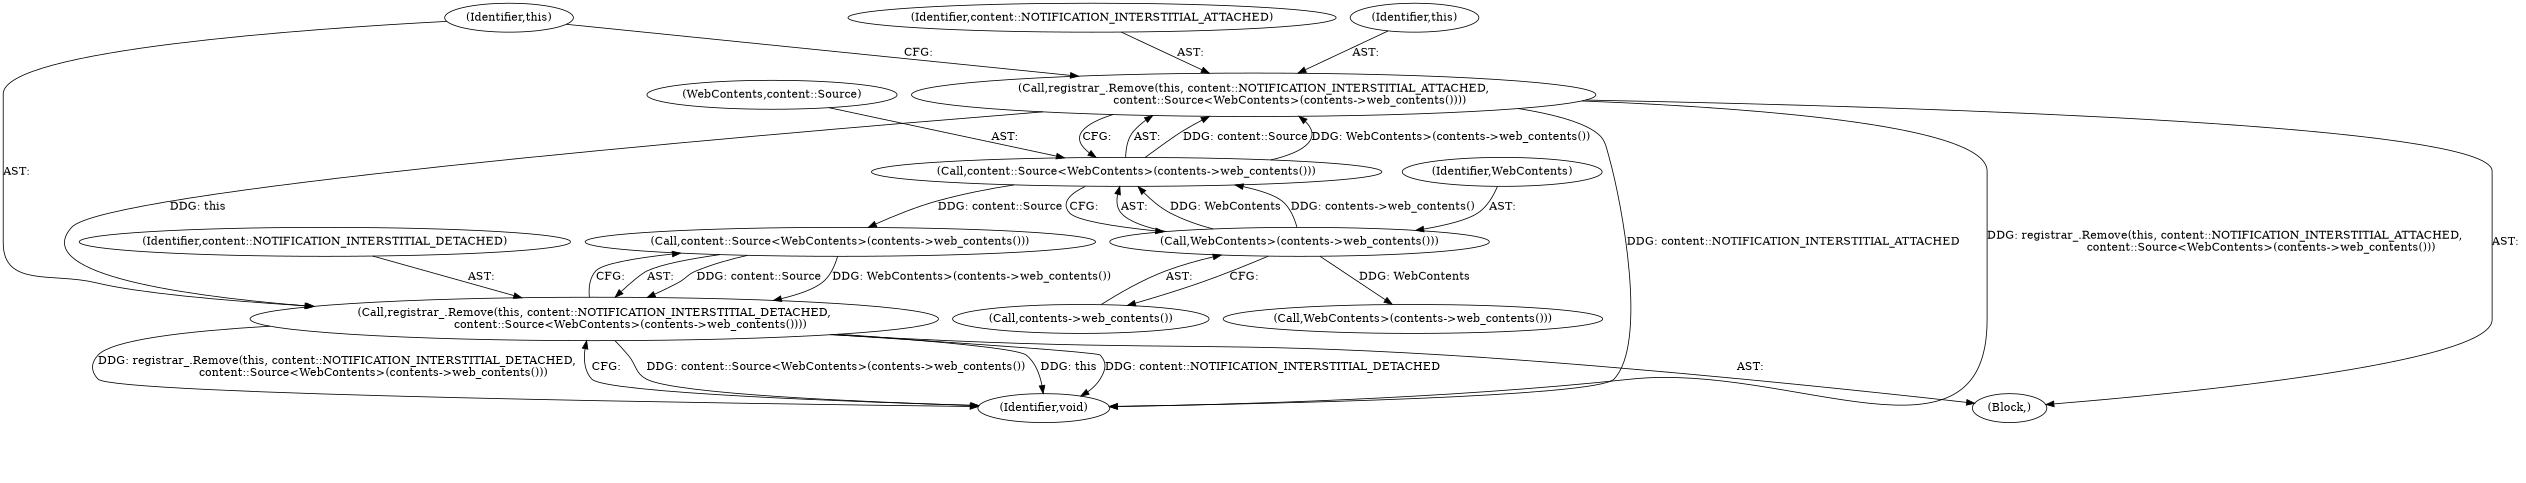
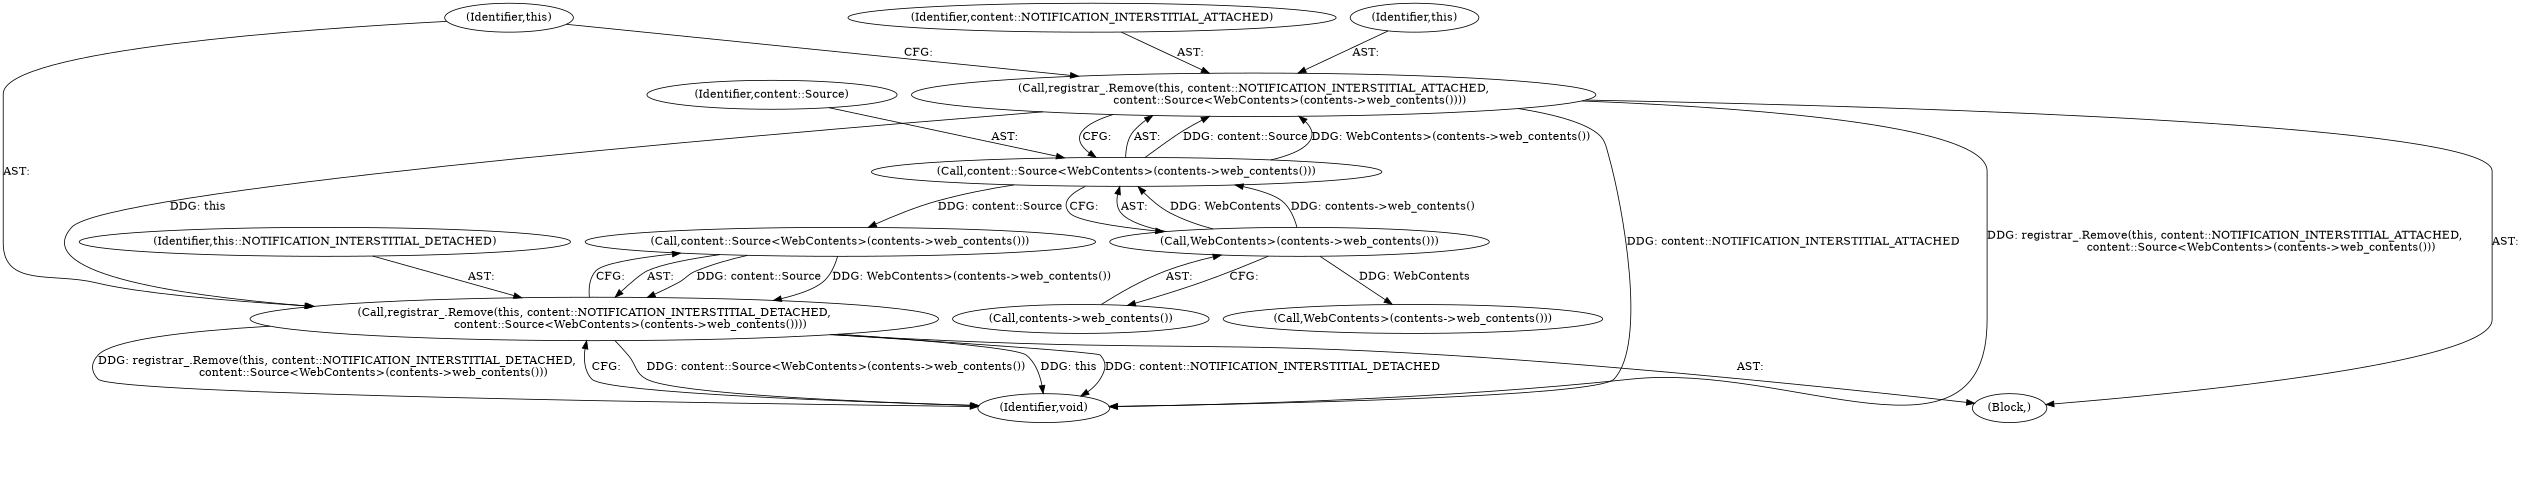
node "(WebContents,content::Source)": label "(WebContents,content::Source)" -> "(Identifier,content::Source)"
node "(Identifier,WebContents)": removed
node "(Identifier,content::NOTIFICATION_INTERSTITIAL_DETACHED)": label "(Identifier,content::NOTIFICATION_INTERSTITIAL_DETACHED)" -> "(Identifier,this::NOTIFICATION_INTERSTITIAL_DETACHED)"
